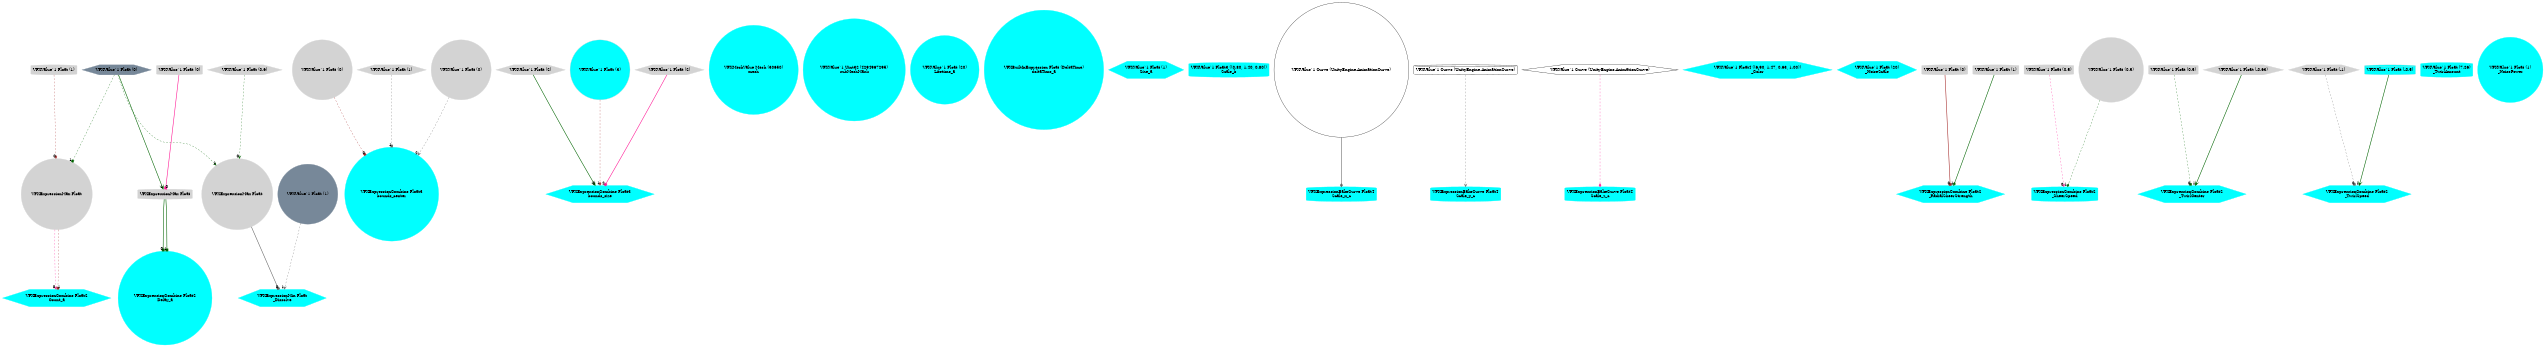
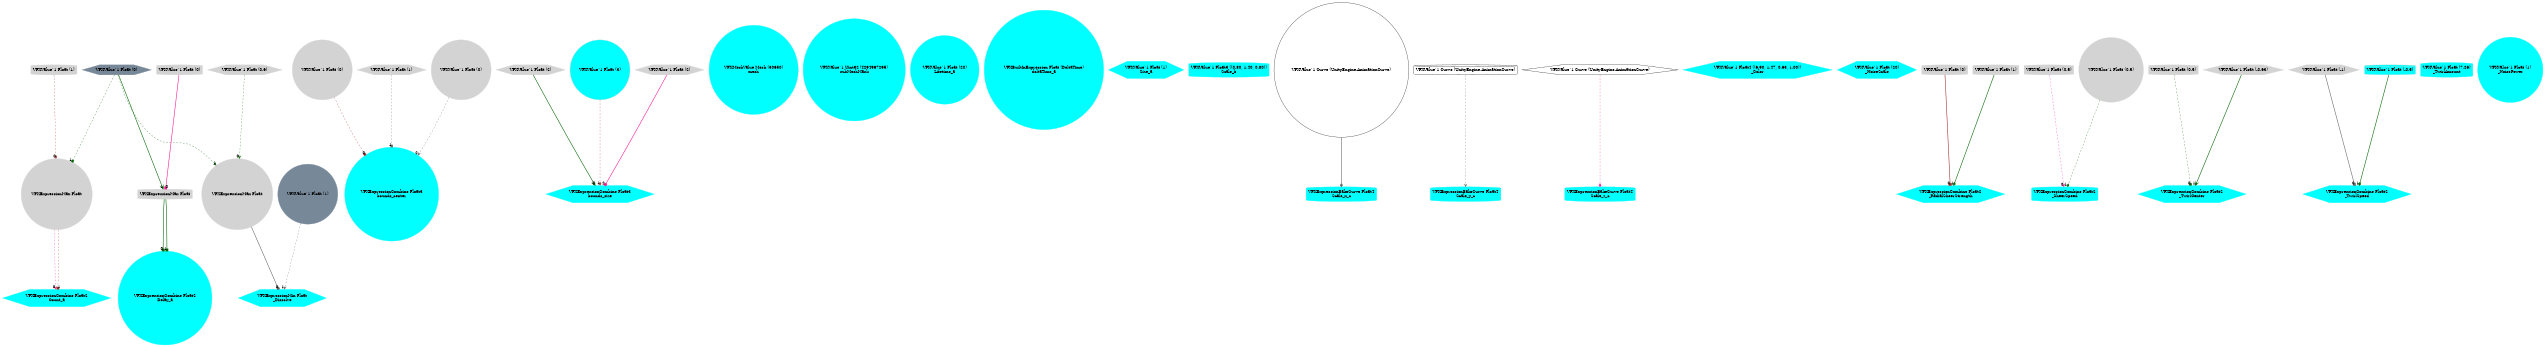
edge "VFXValue`1 Float (-1)" -> "VFXExpressionCombine Float2 _TwirlSpeed": style dashed -> bold
edge "VFXValue`1 Float (-0.5)" -> "VFXExpressionCombine Float2 _TwirlSpeed": arrowhead vee -> diamond
